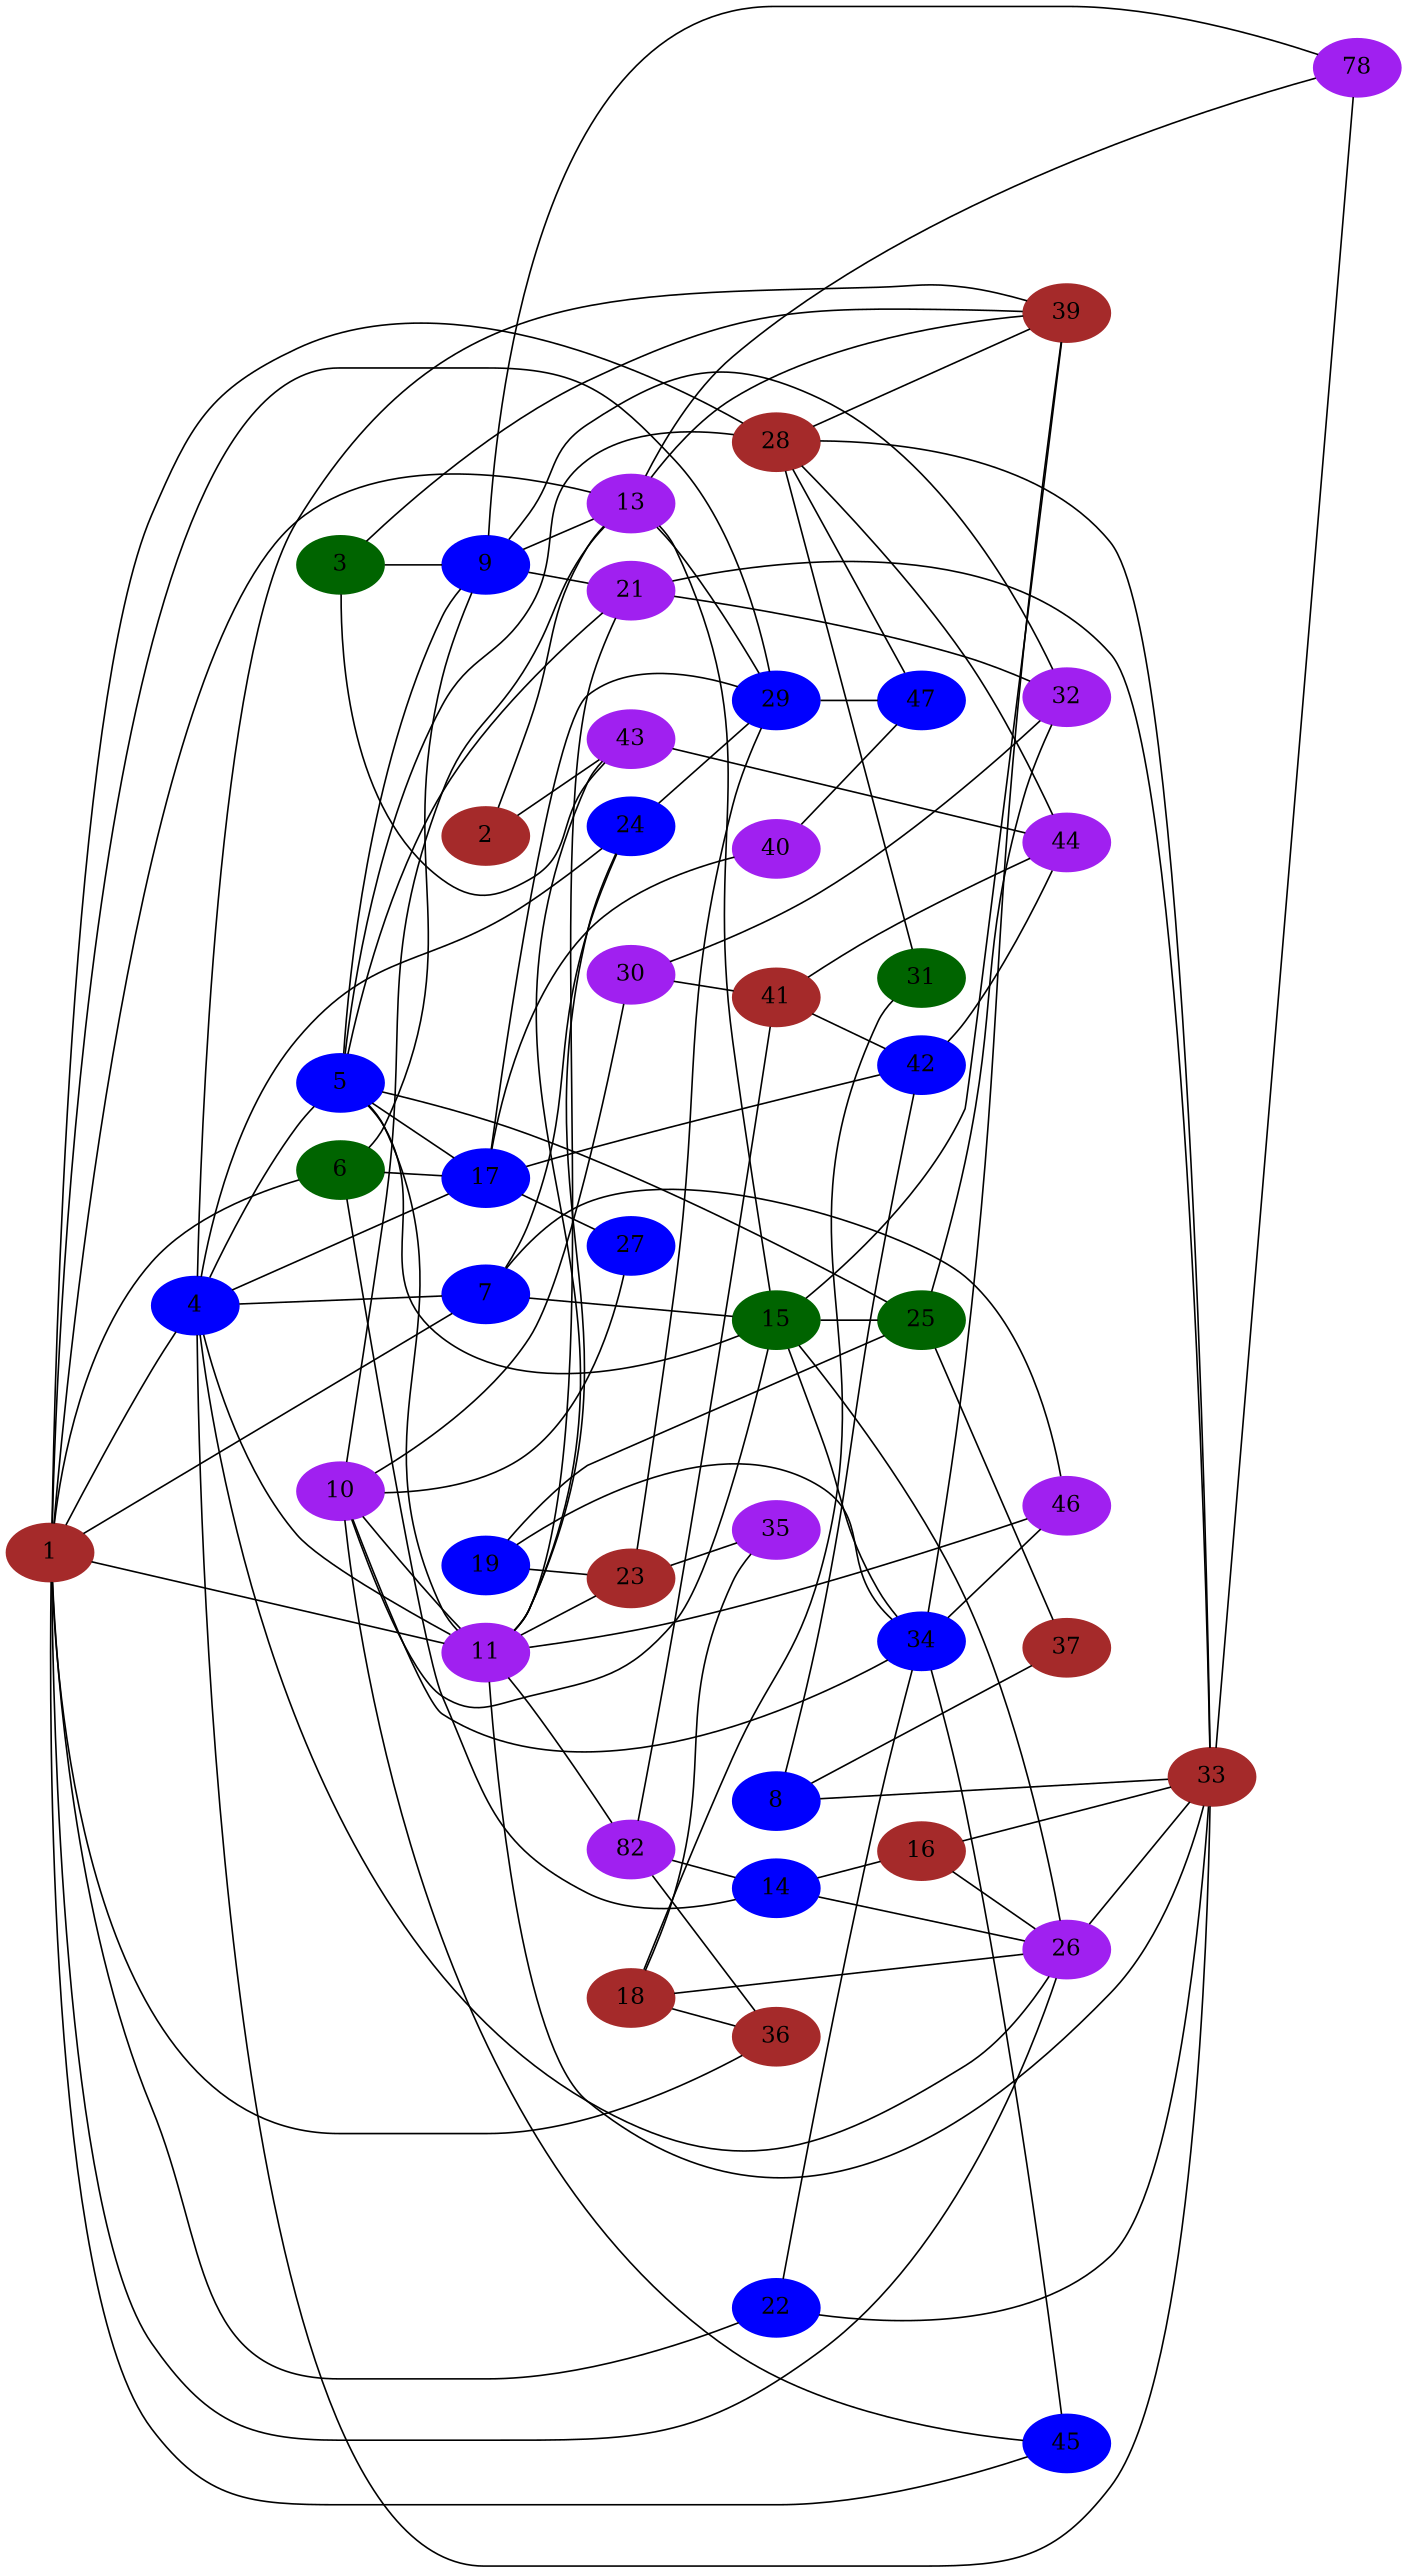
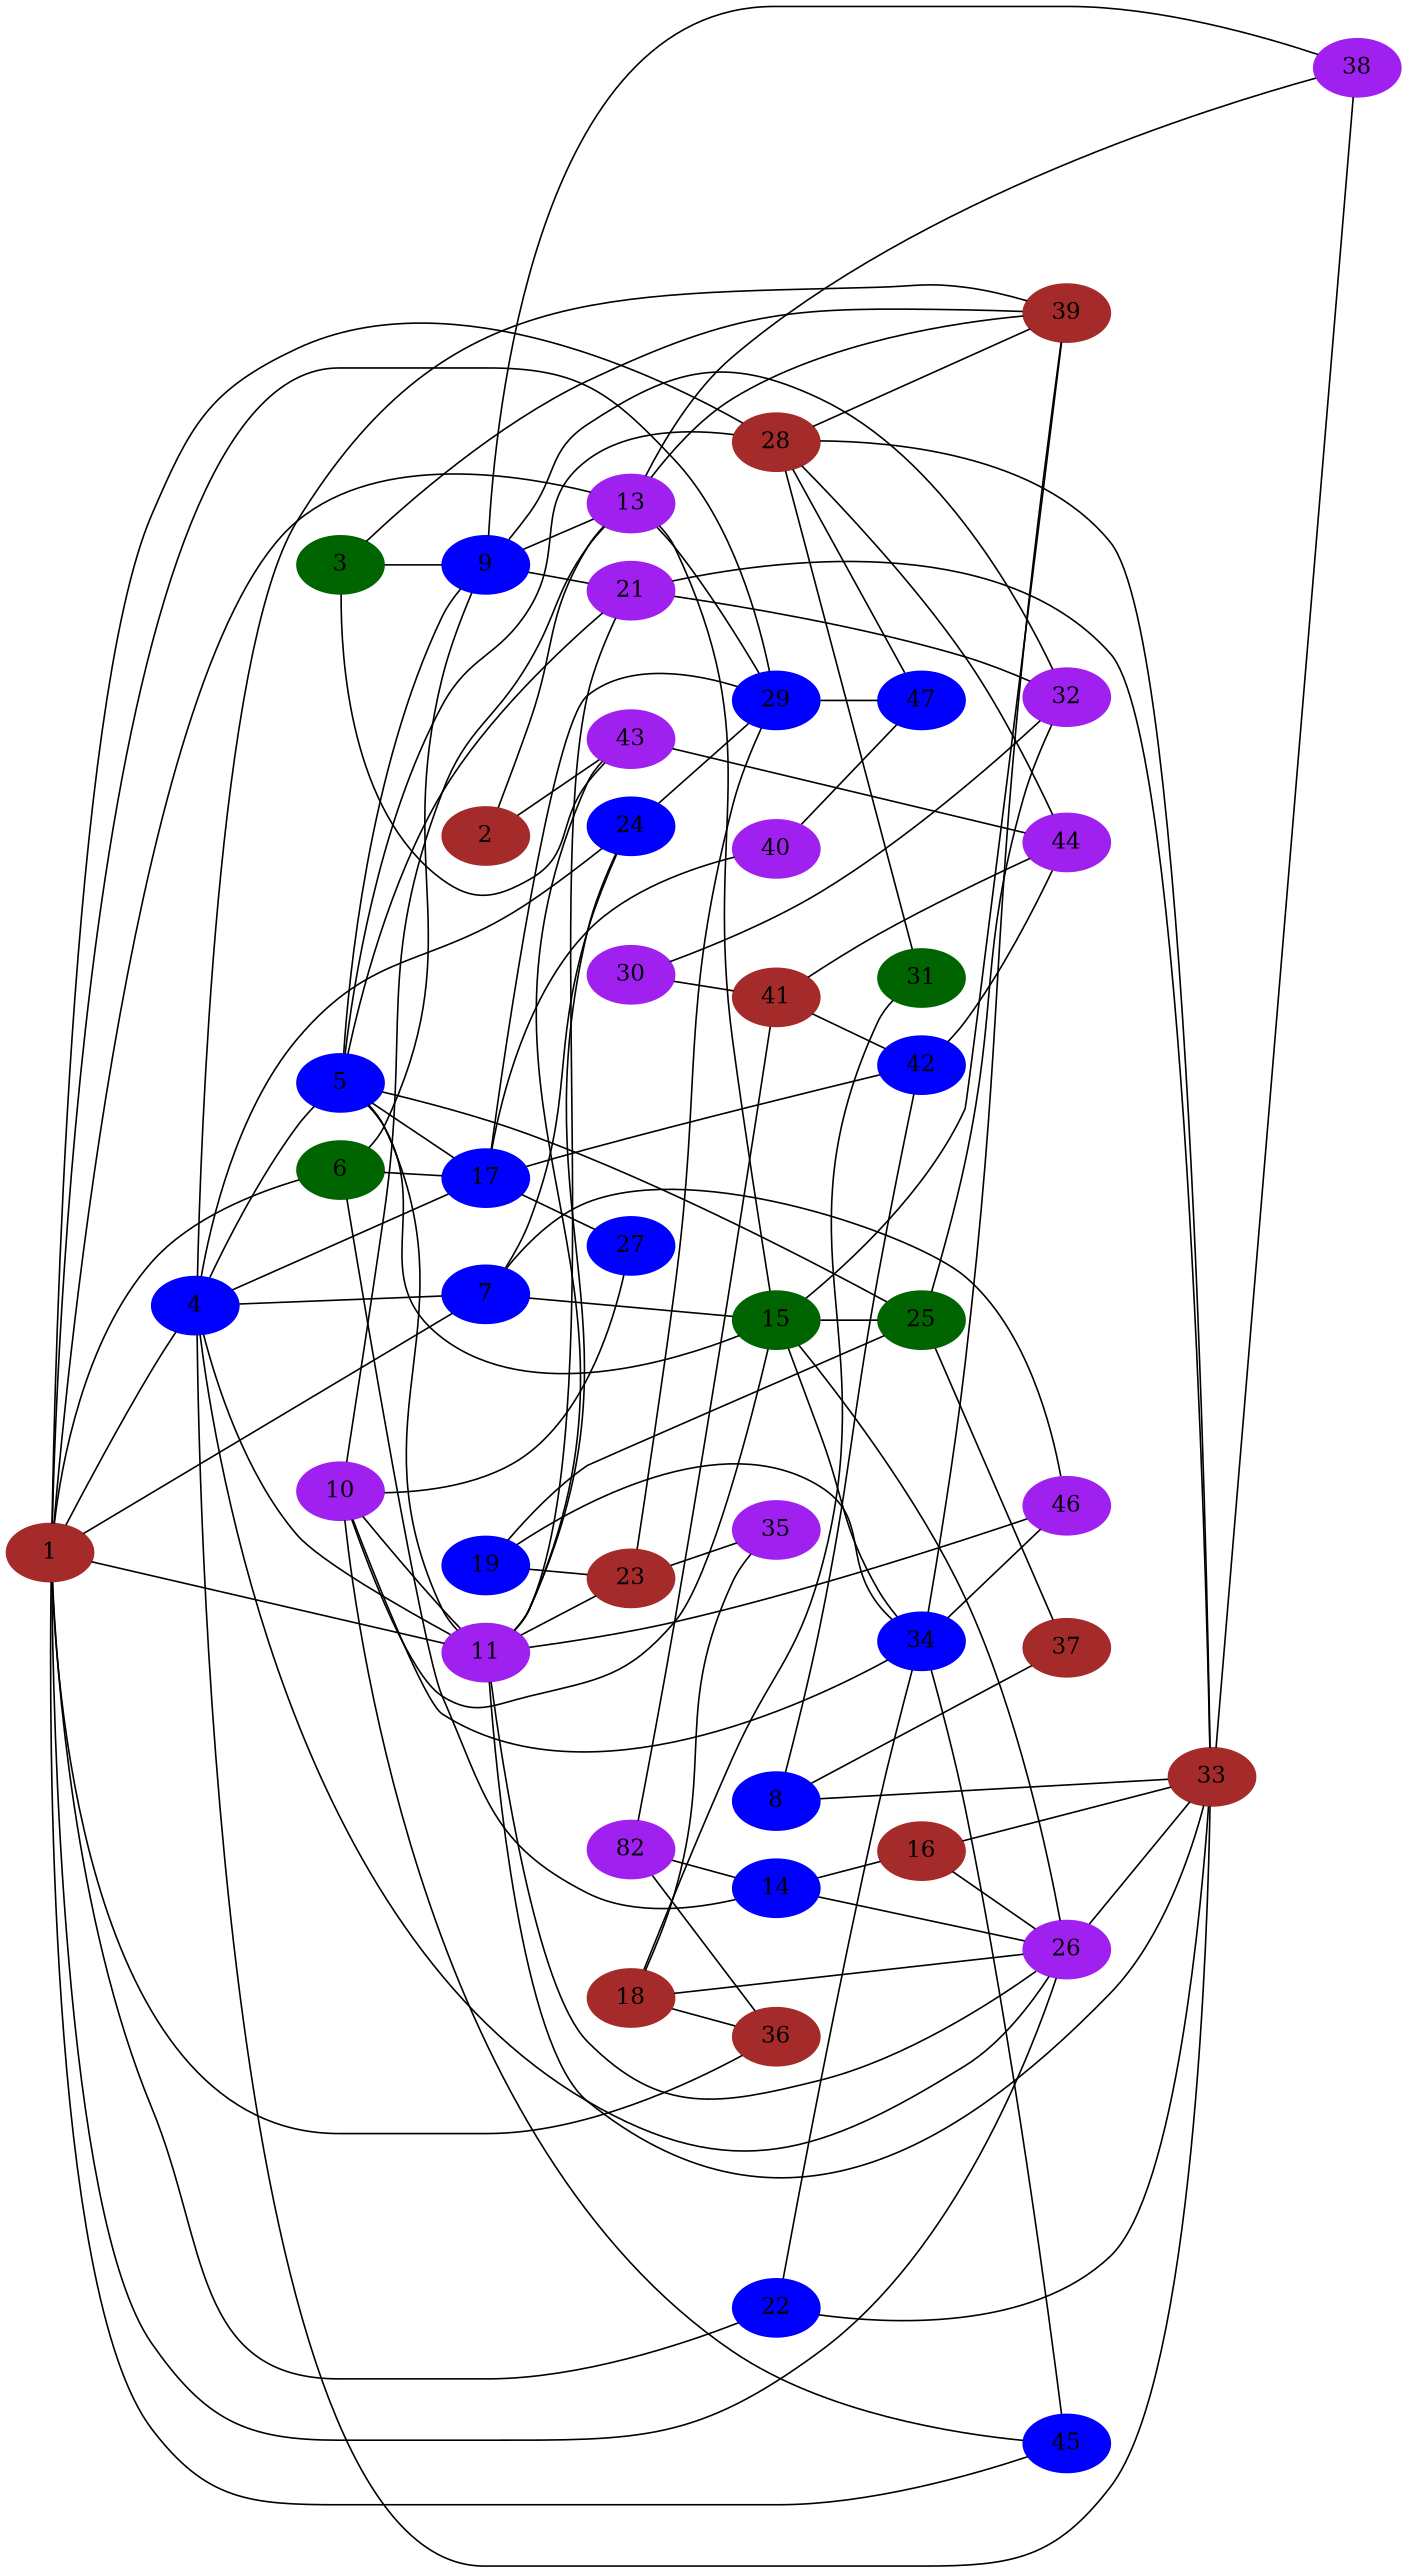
node "78": label "78" -> "38"
edge "30" -- "10": removed
edge "11" -- "82": now "11" -- "26"
